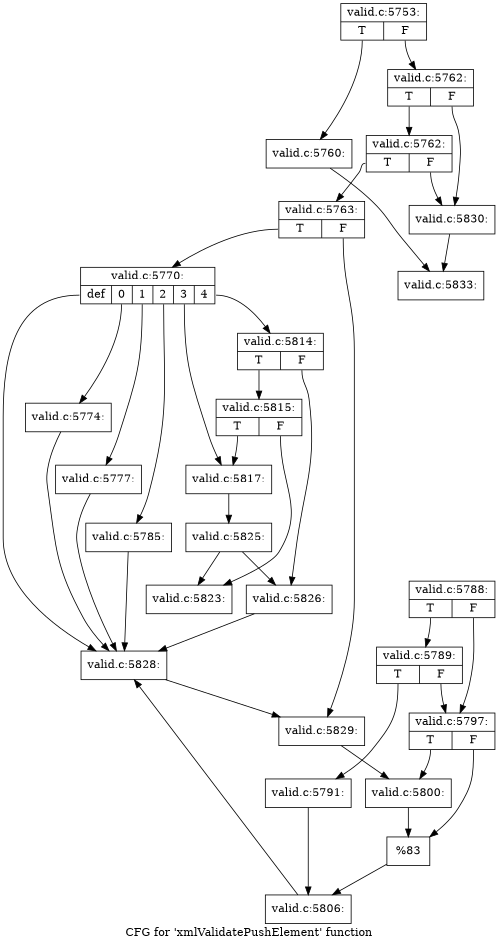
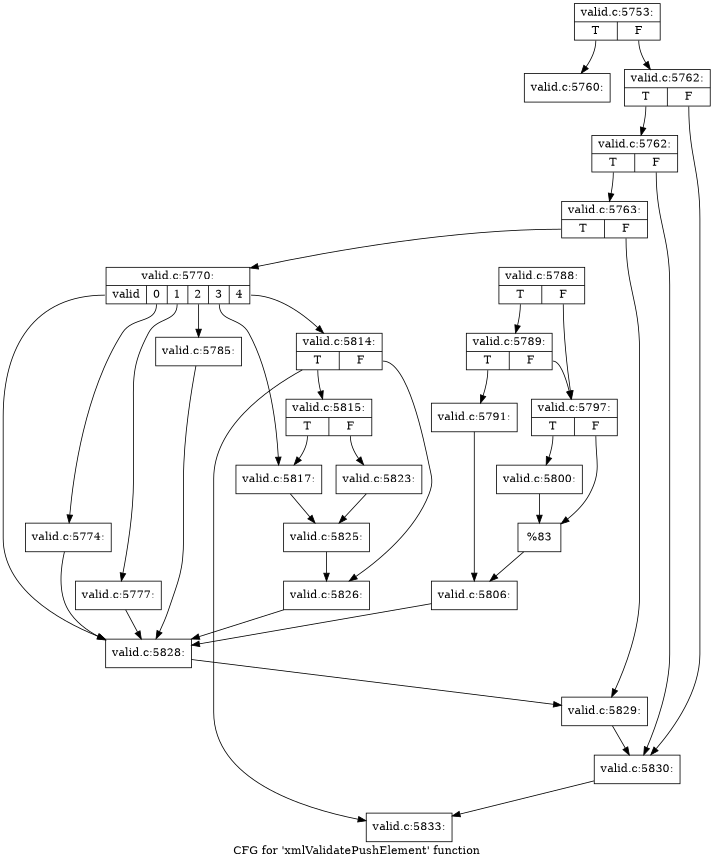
edge "valid.c:5760:" -> "valid.c:5833:": now "valid.c:5814:" -> "valid.c:5833:"
node "valid.c:5770:": text "def" -> "valid"
edge "valid.c:5825:" -> "valid.c:5823:": reversed
edge "valid.c:5829:" -> "valid.c:5800:": now "valid.c:5829:" -> "valid.c:5830:"
